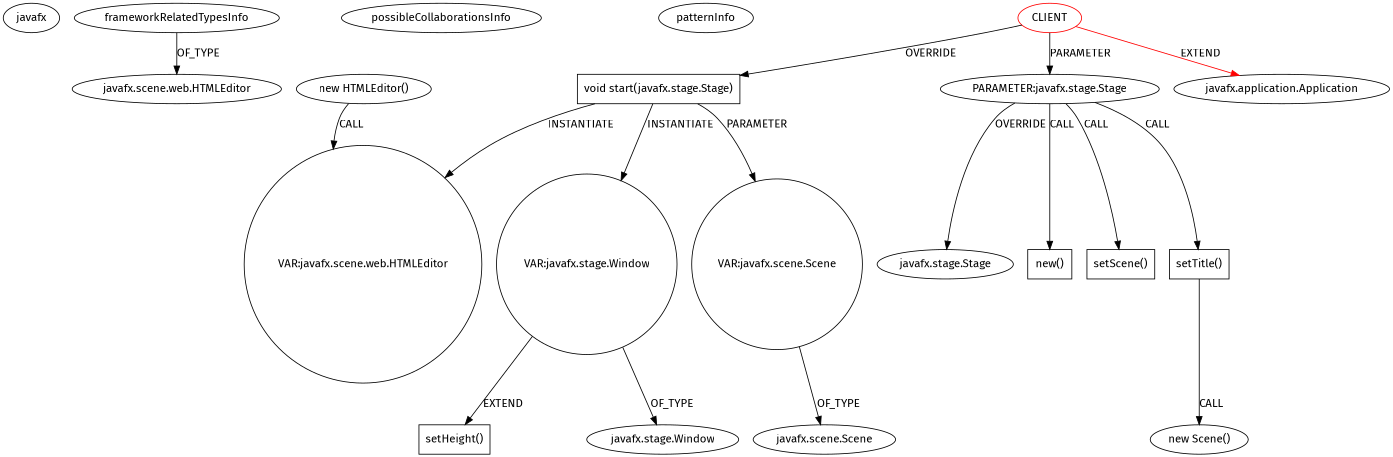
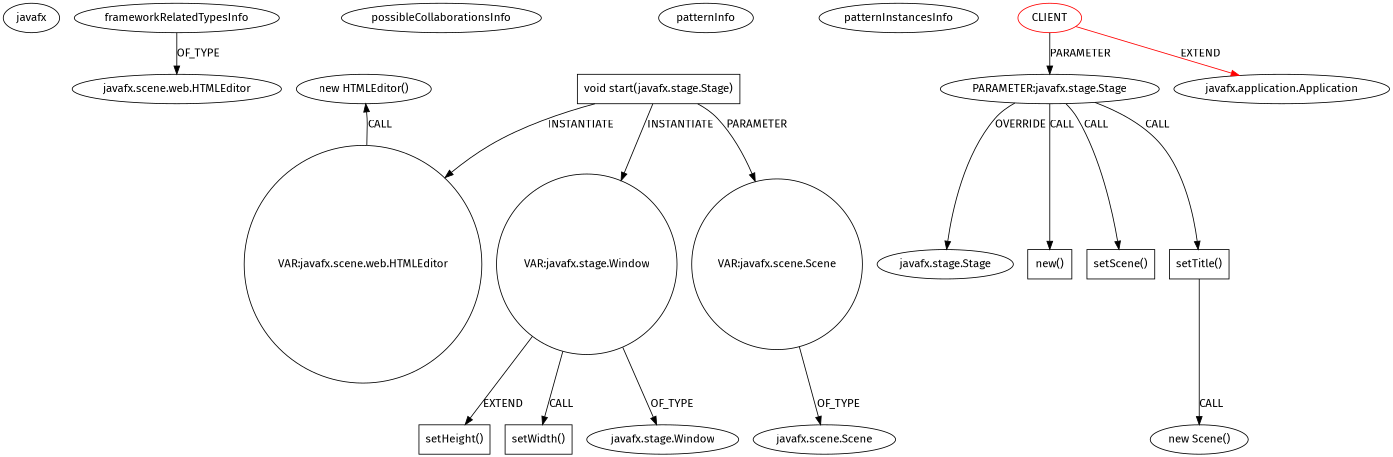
node "patternInstancesInfo": added
edge "CLIENT" -> "void start(javafx.stage.Stage)": removed, label "OVERRIDE"
edge "new HTMLEditor()" -> "VAR:javafx.scene.web.HTMLEditor": reversed
node "setWidth()": added
